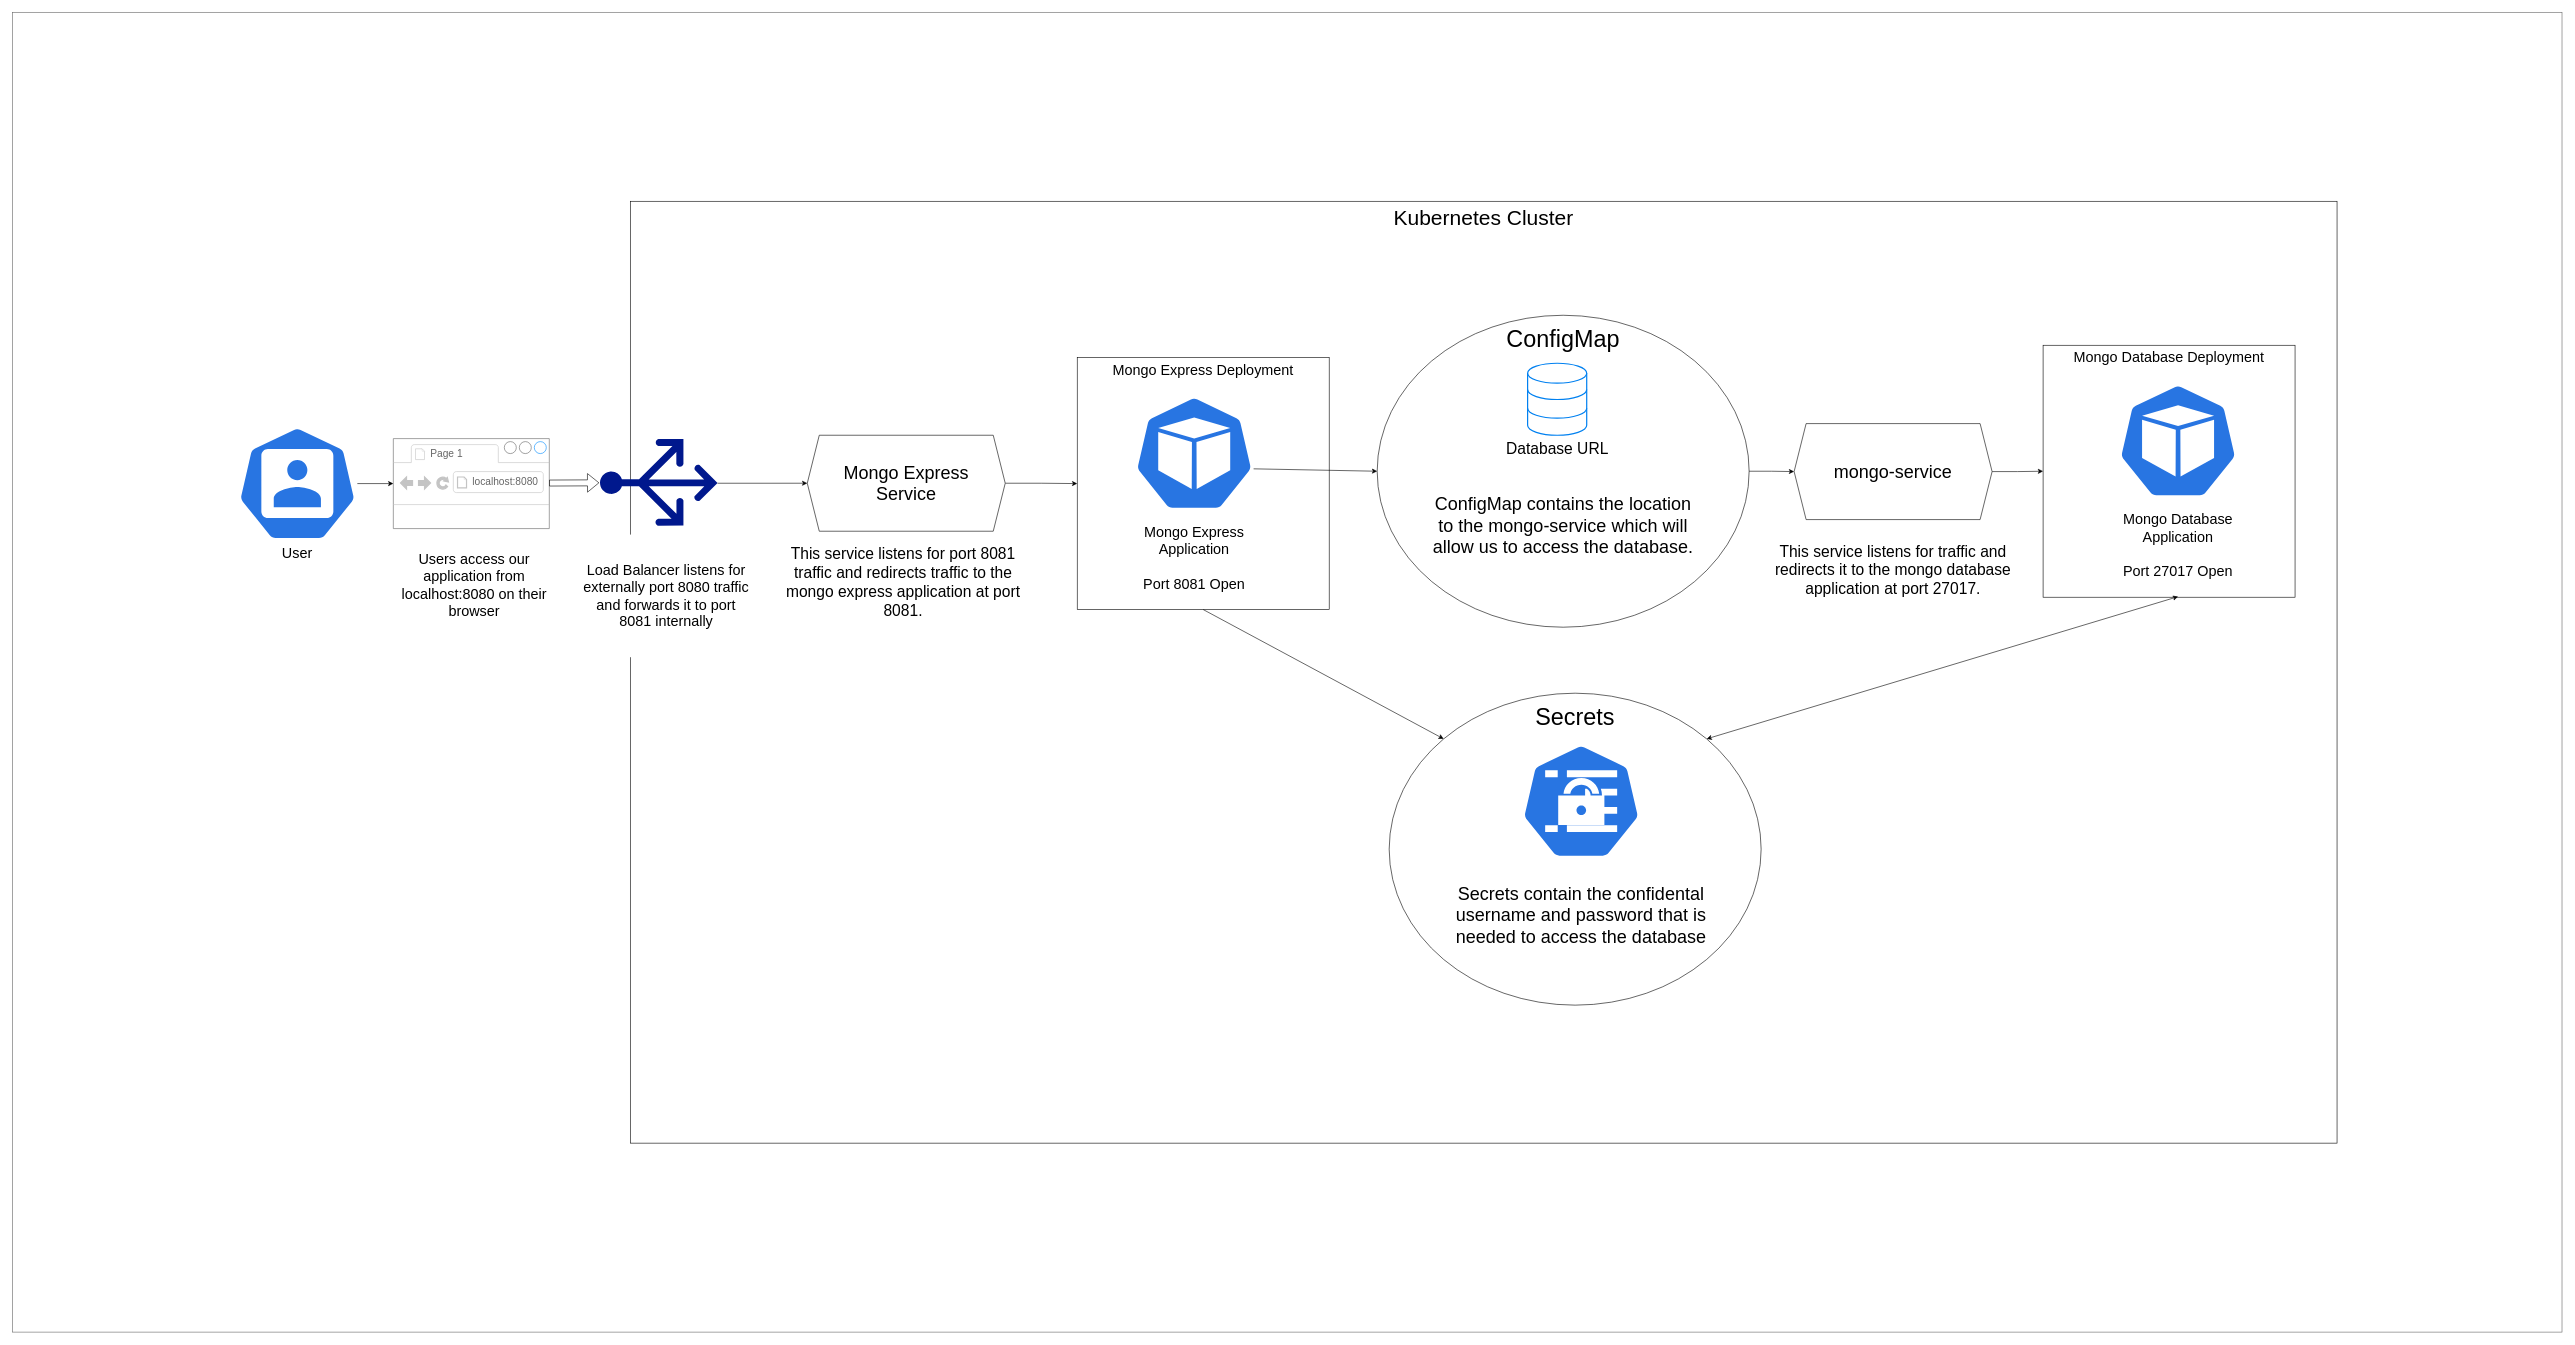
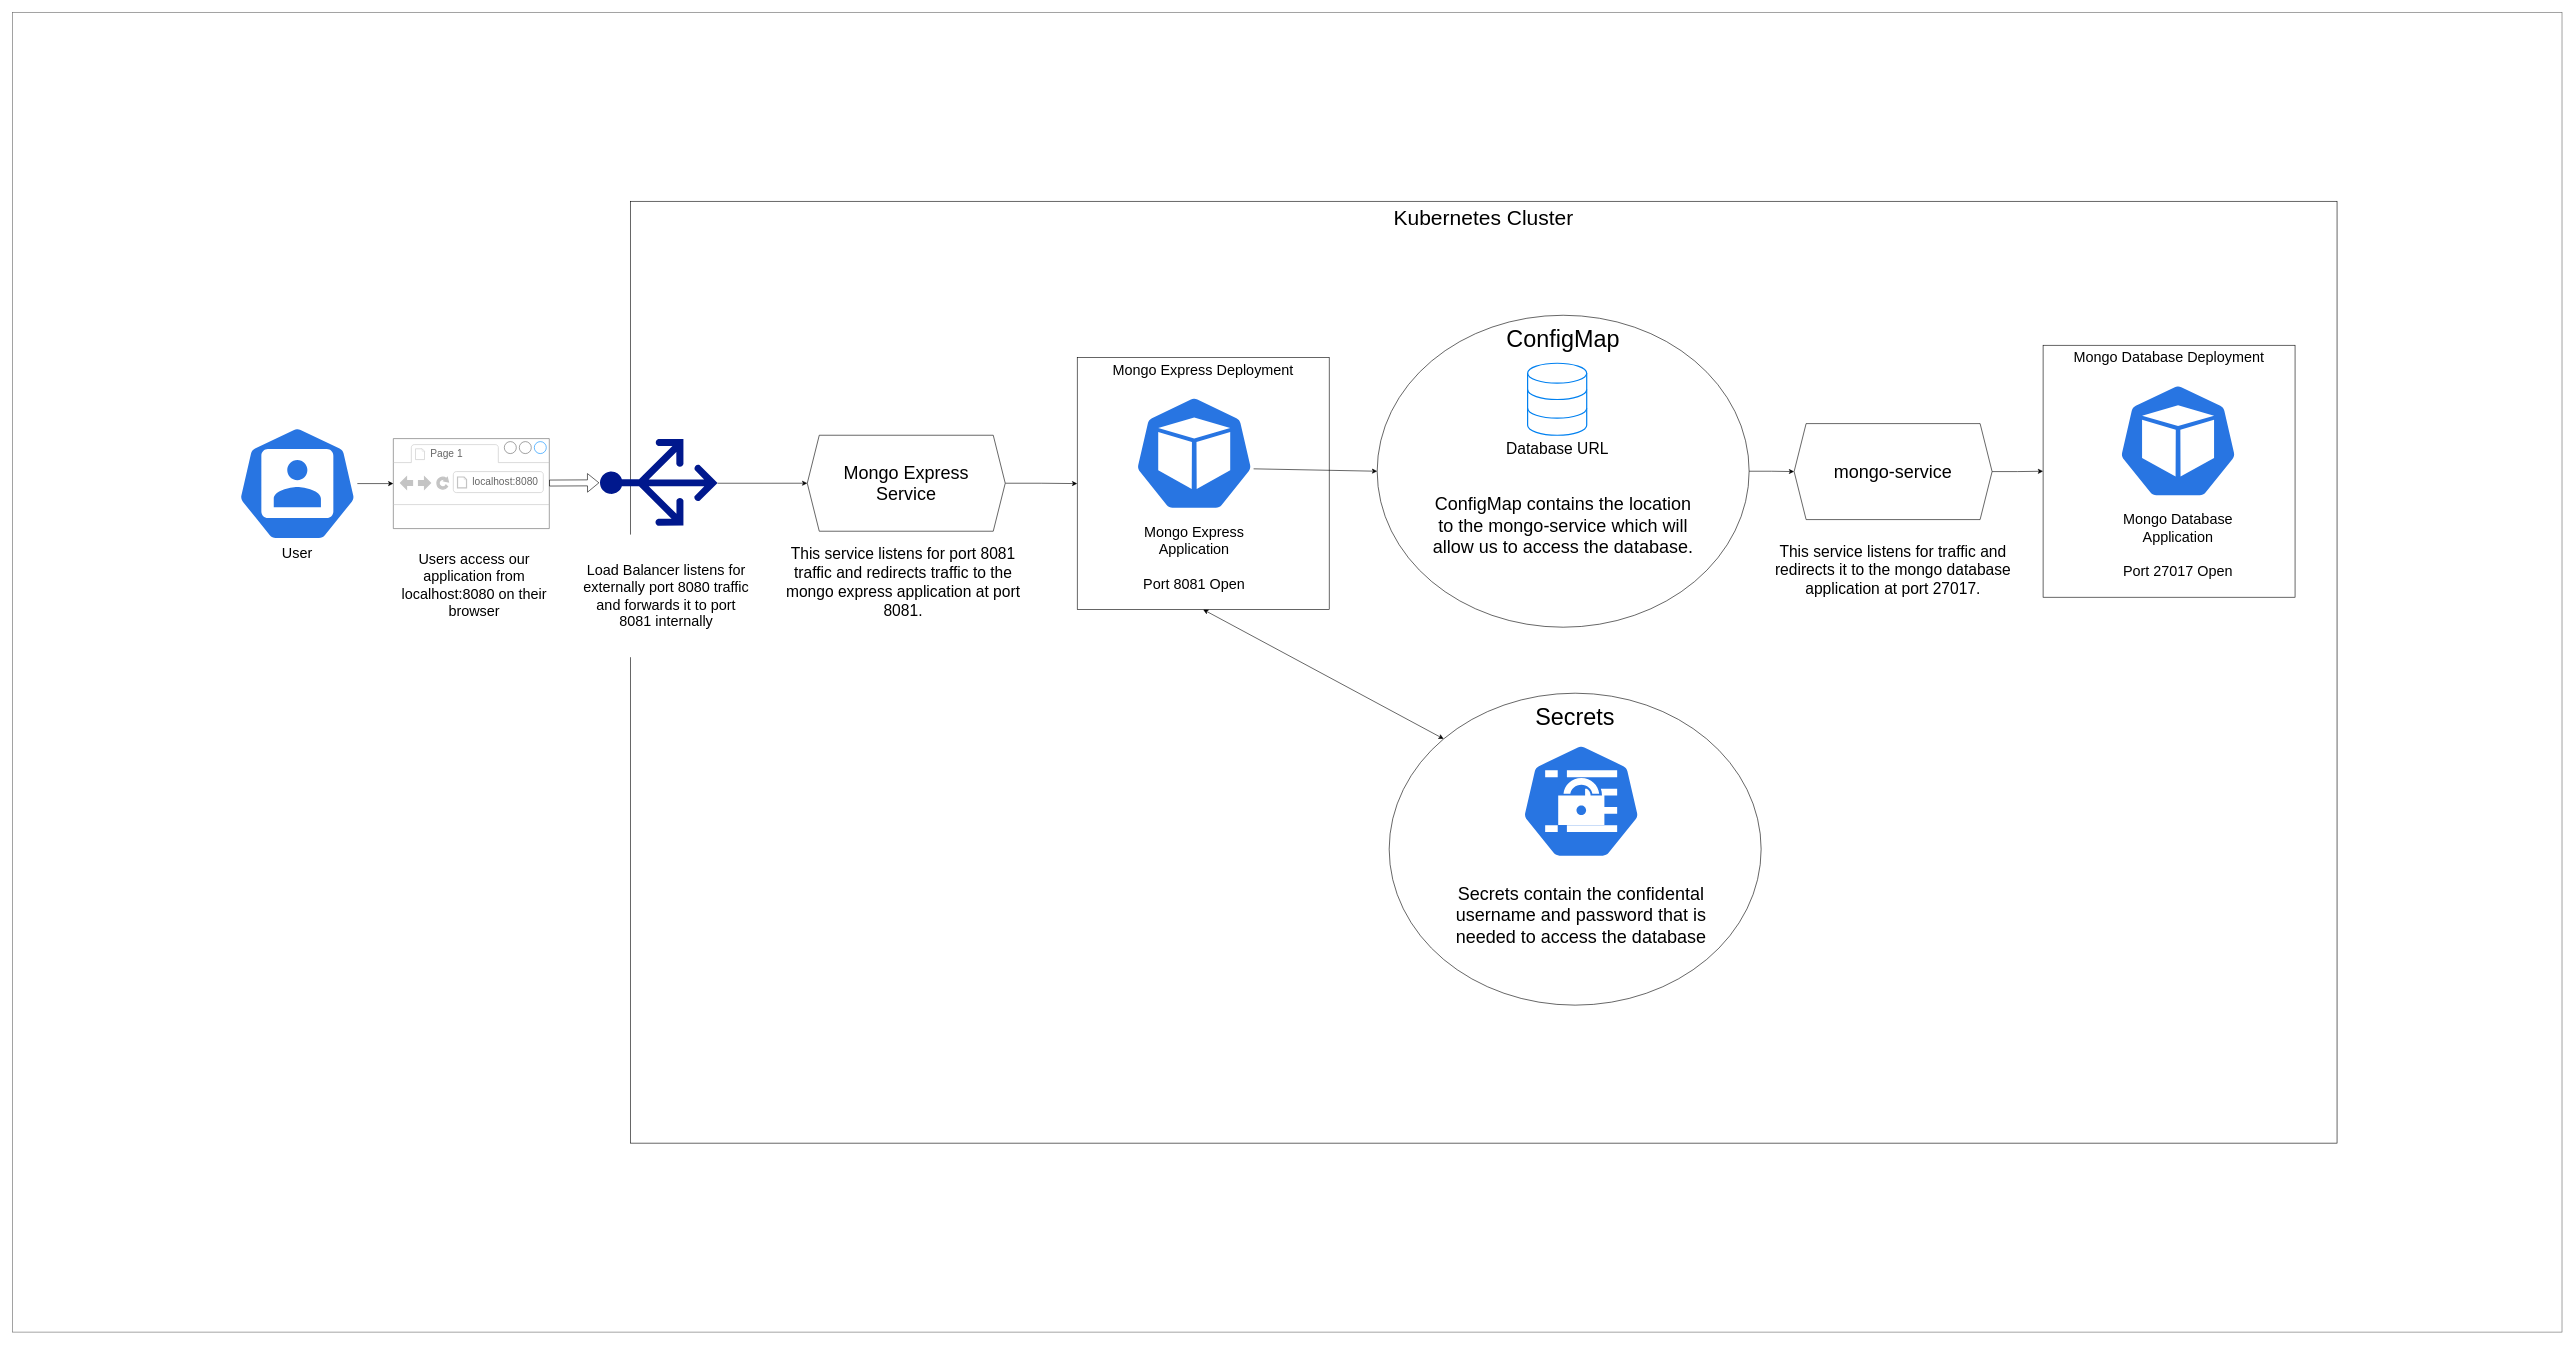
edge "Mongo Express Deployment" -> "Secrets": arrowhead none -> classic
edge "Mongo Database Application Port 27017 Open" -- "Secrets": removed
